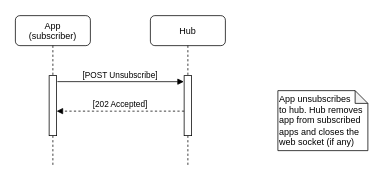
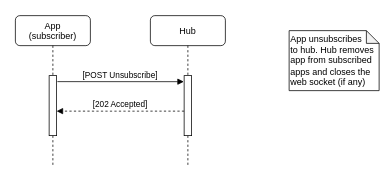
node "App unsubscribes to hub. Hub removes app from subscribed apps and closes the web socket (if any)": moved (323, 120) -> (334, 60)
